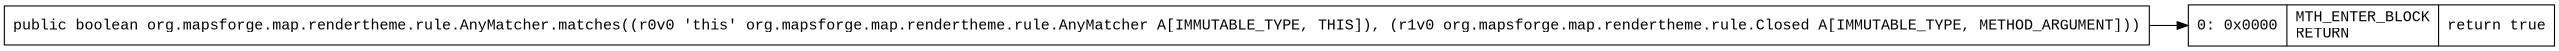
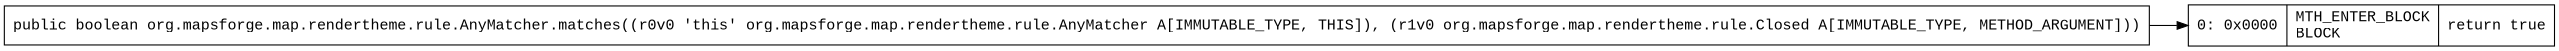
node "0: 0x0000": text "RETURN" -> "BLOCK"
